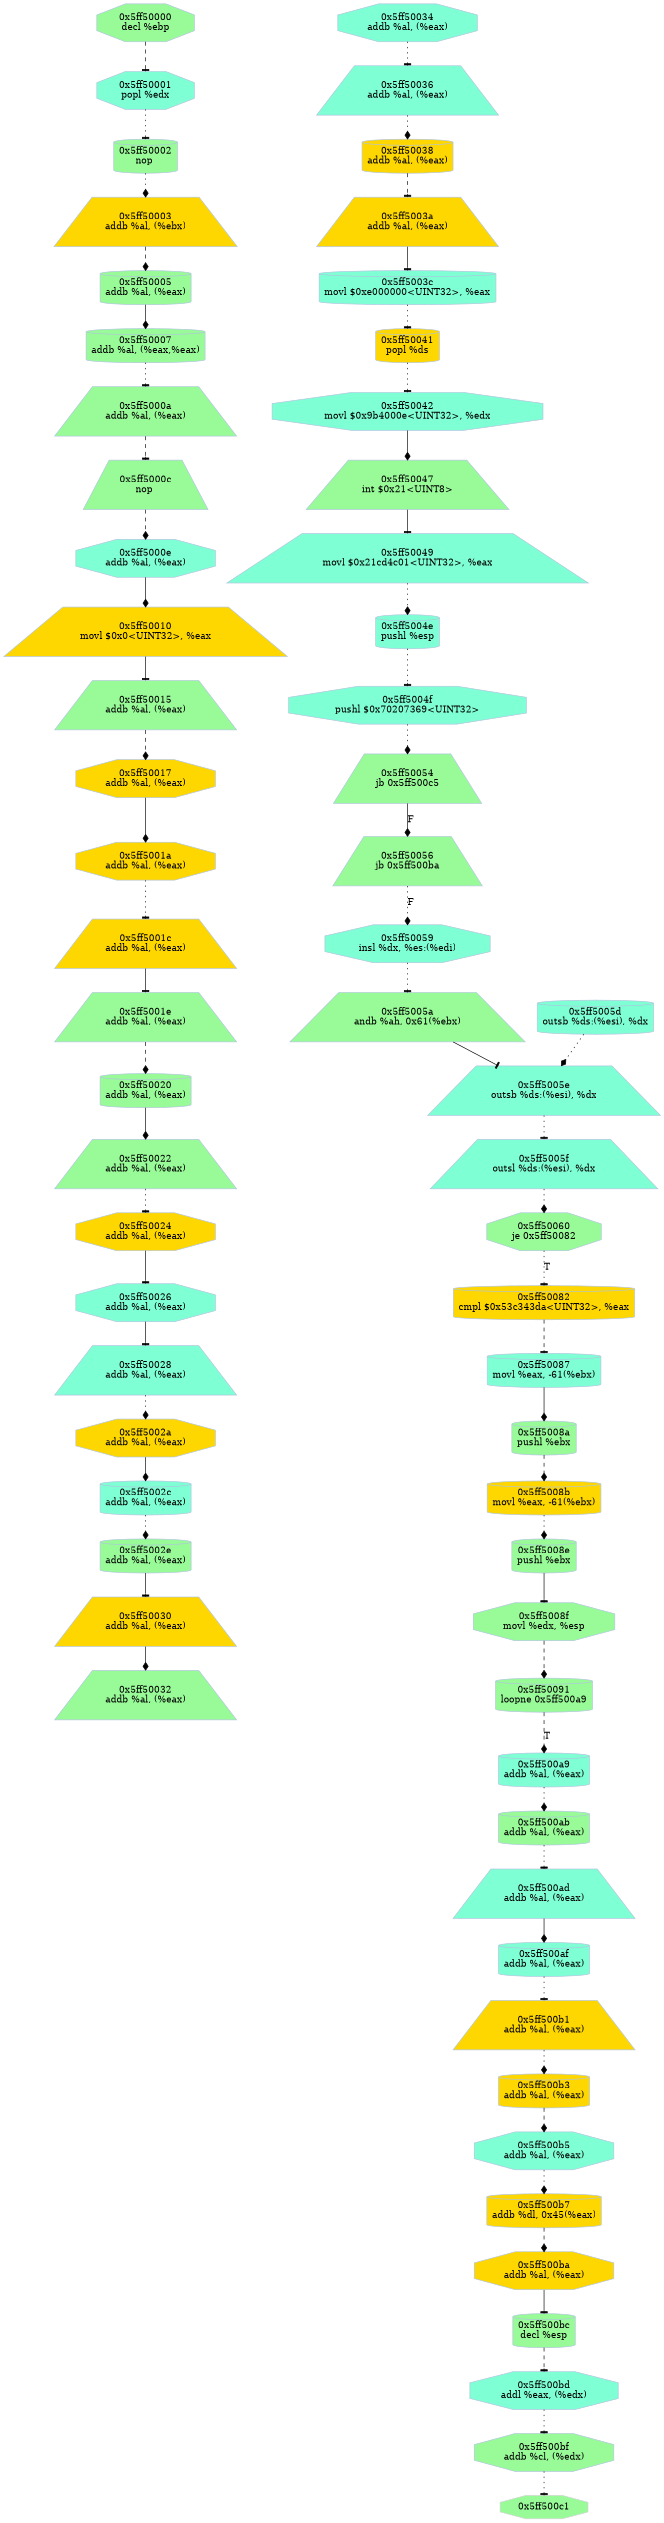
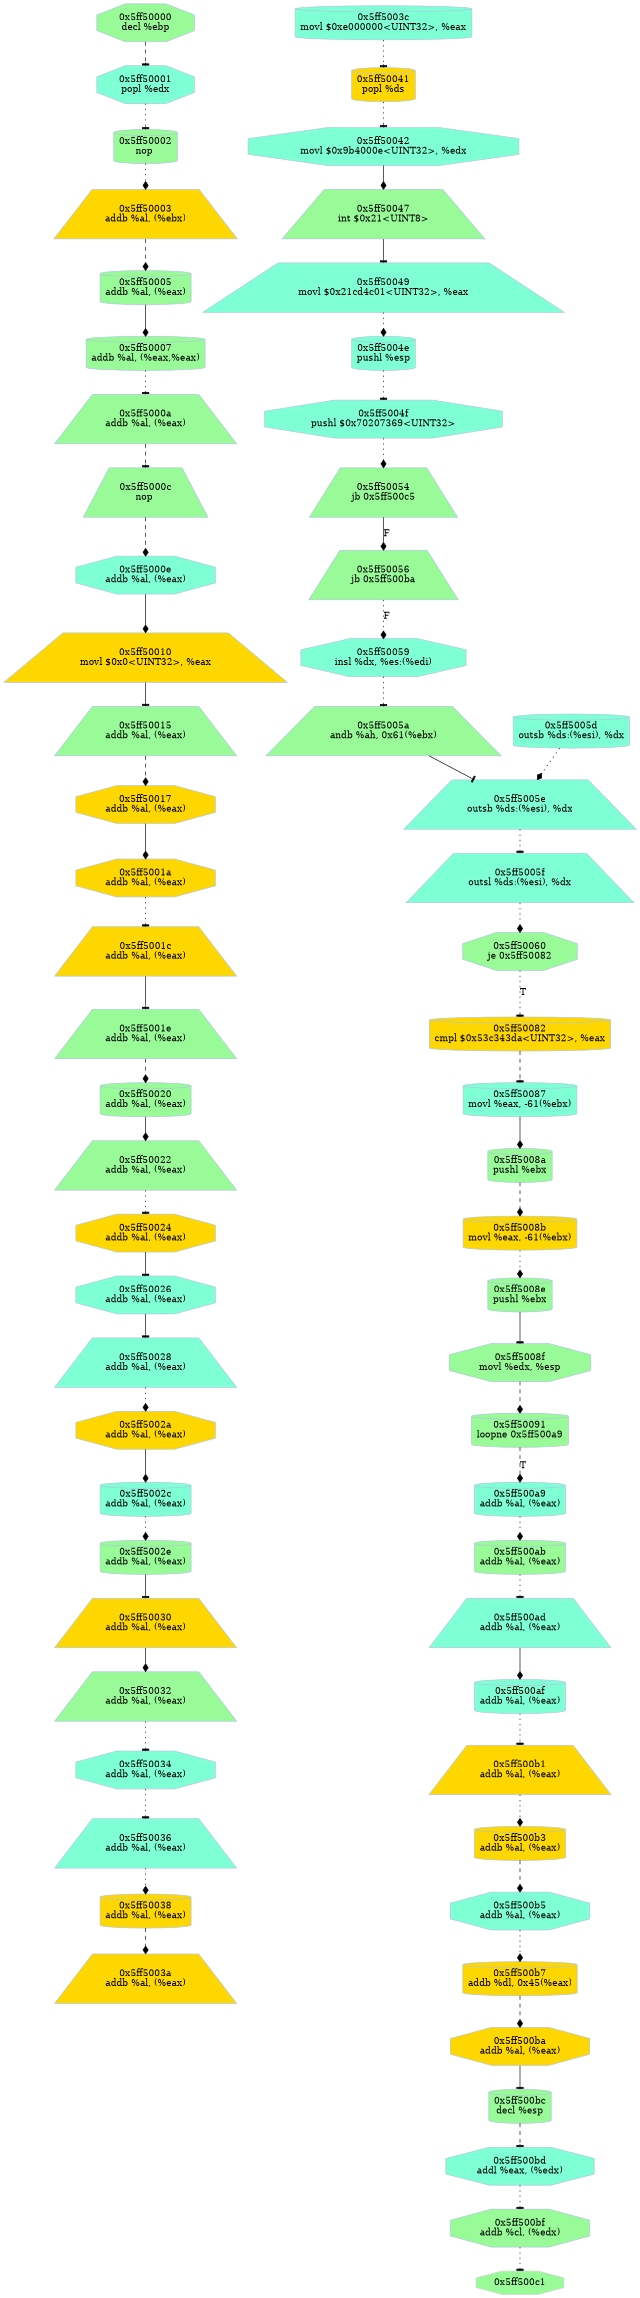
edge "0x5ff50038 addb %al, (%eax)" -> "0x5ff5003a addb %al, (%eax)": arrowhead tee -> diamond
edge "0x5ff5003a addb %al, (%eax)" -> "0x5ff5003c movl $0xe000000<UINT32>, %eax": removed
edge "0x5ff50032 addb %al, (%eax)" -> "0x5ff50034 addb %al, (%eax)": added
